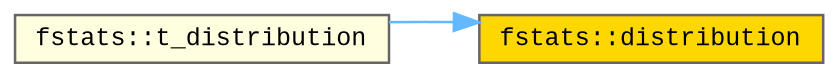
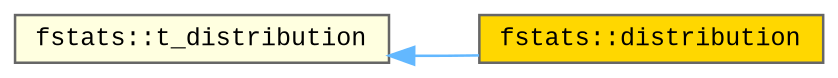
edge "fstats::t_distribution" -> "fstats::distribution": reversed
